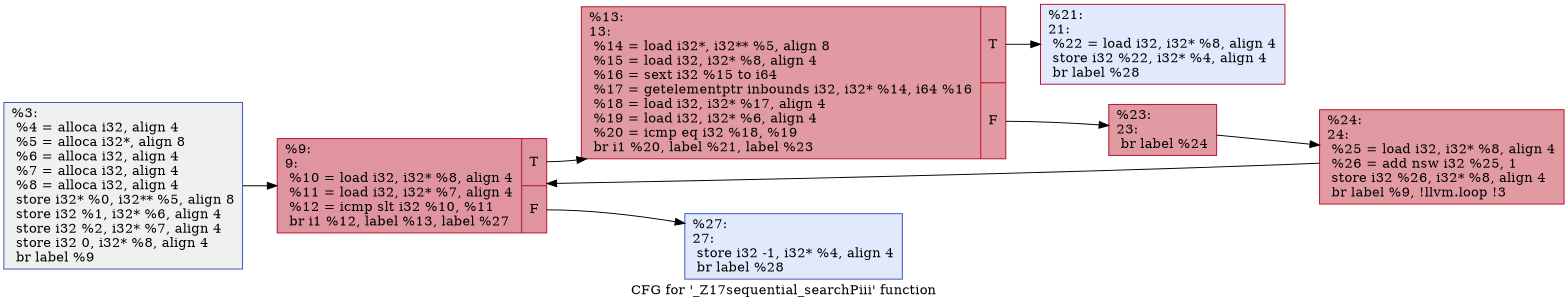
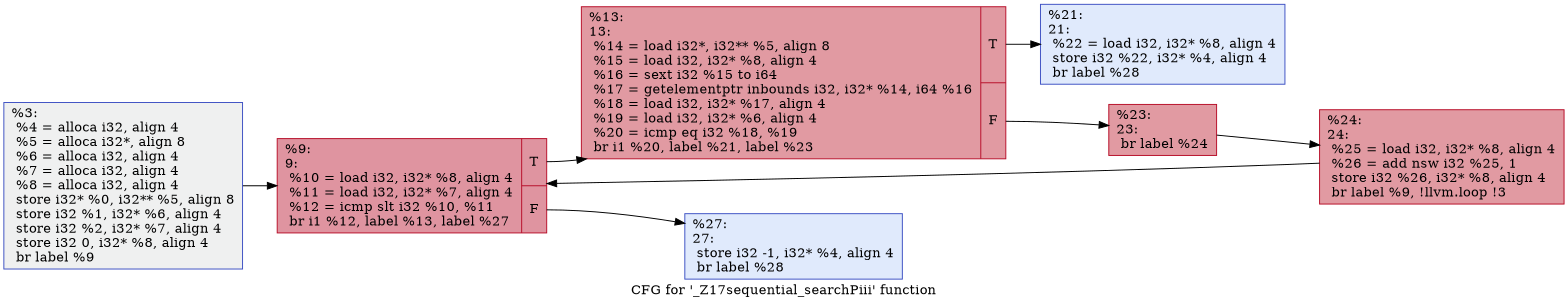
node "%21:": color #b70d28ff -> #3d50c3ff
